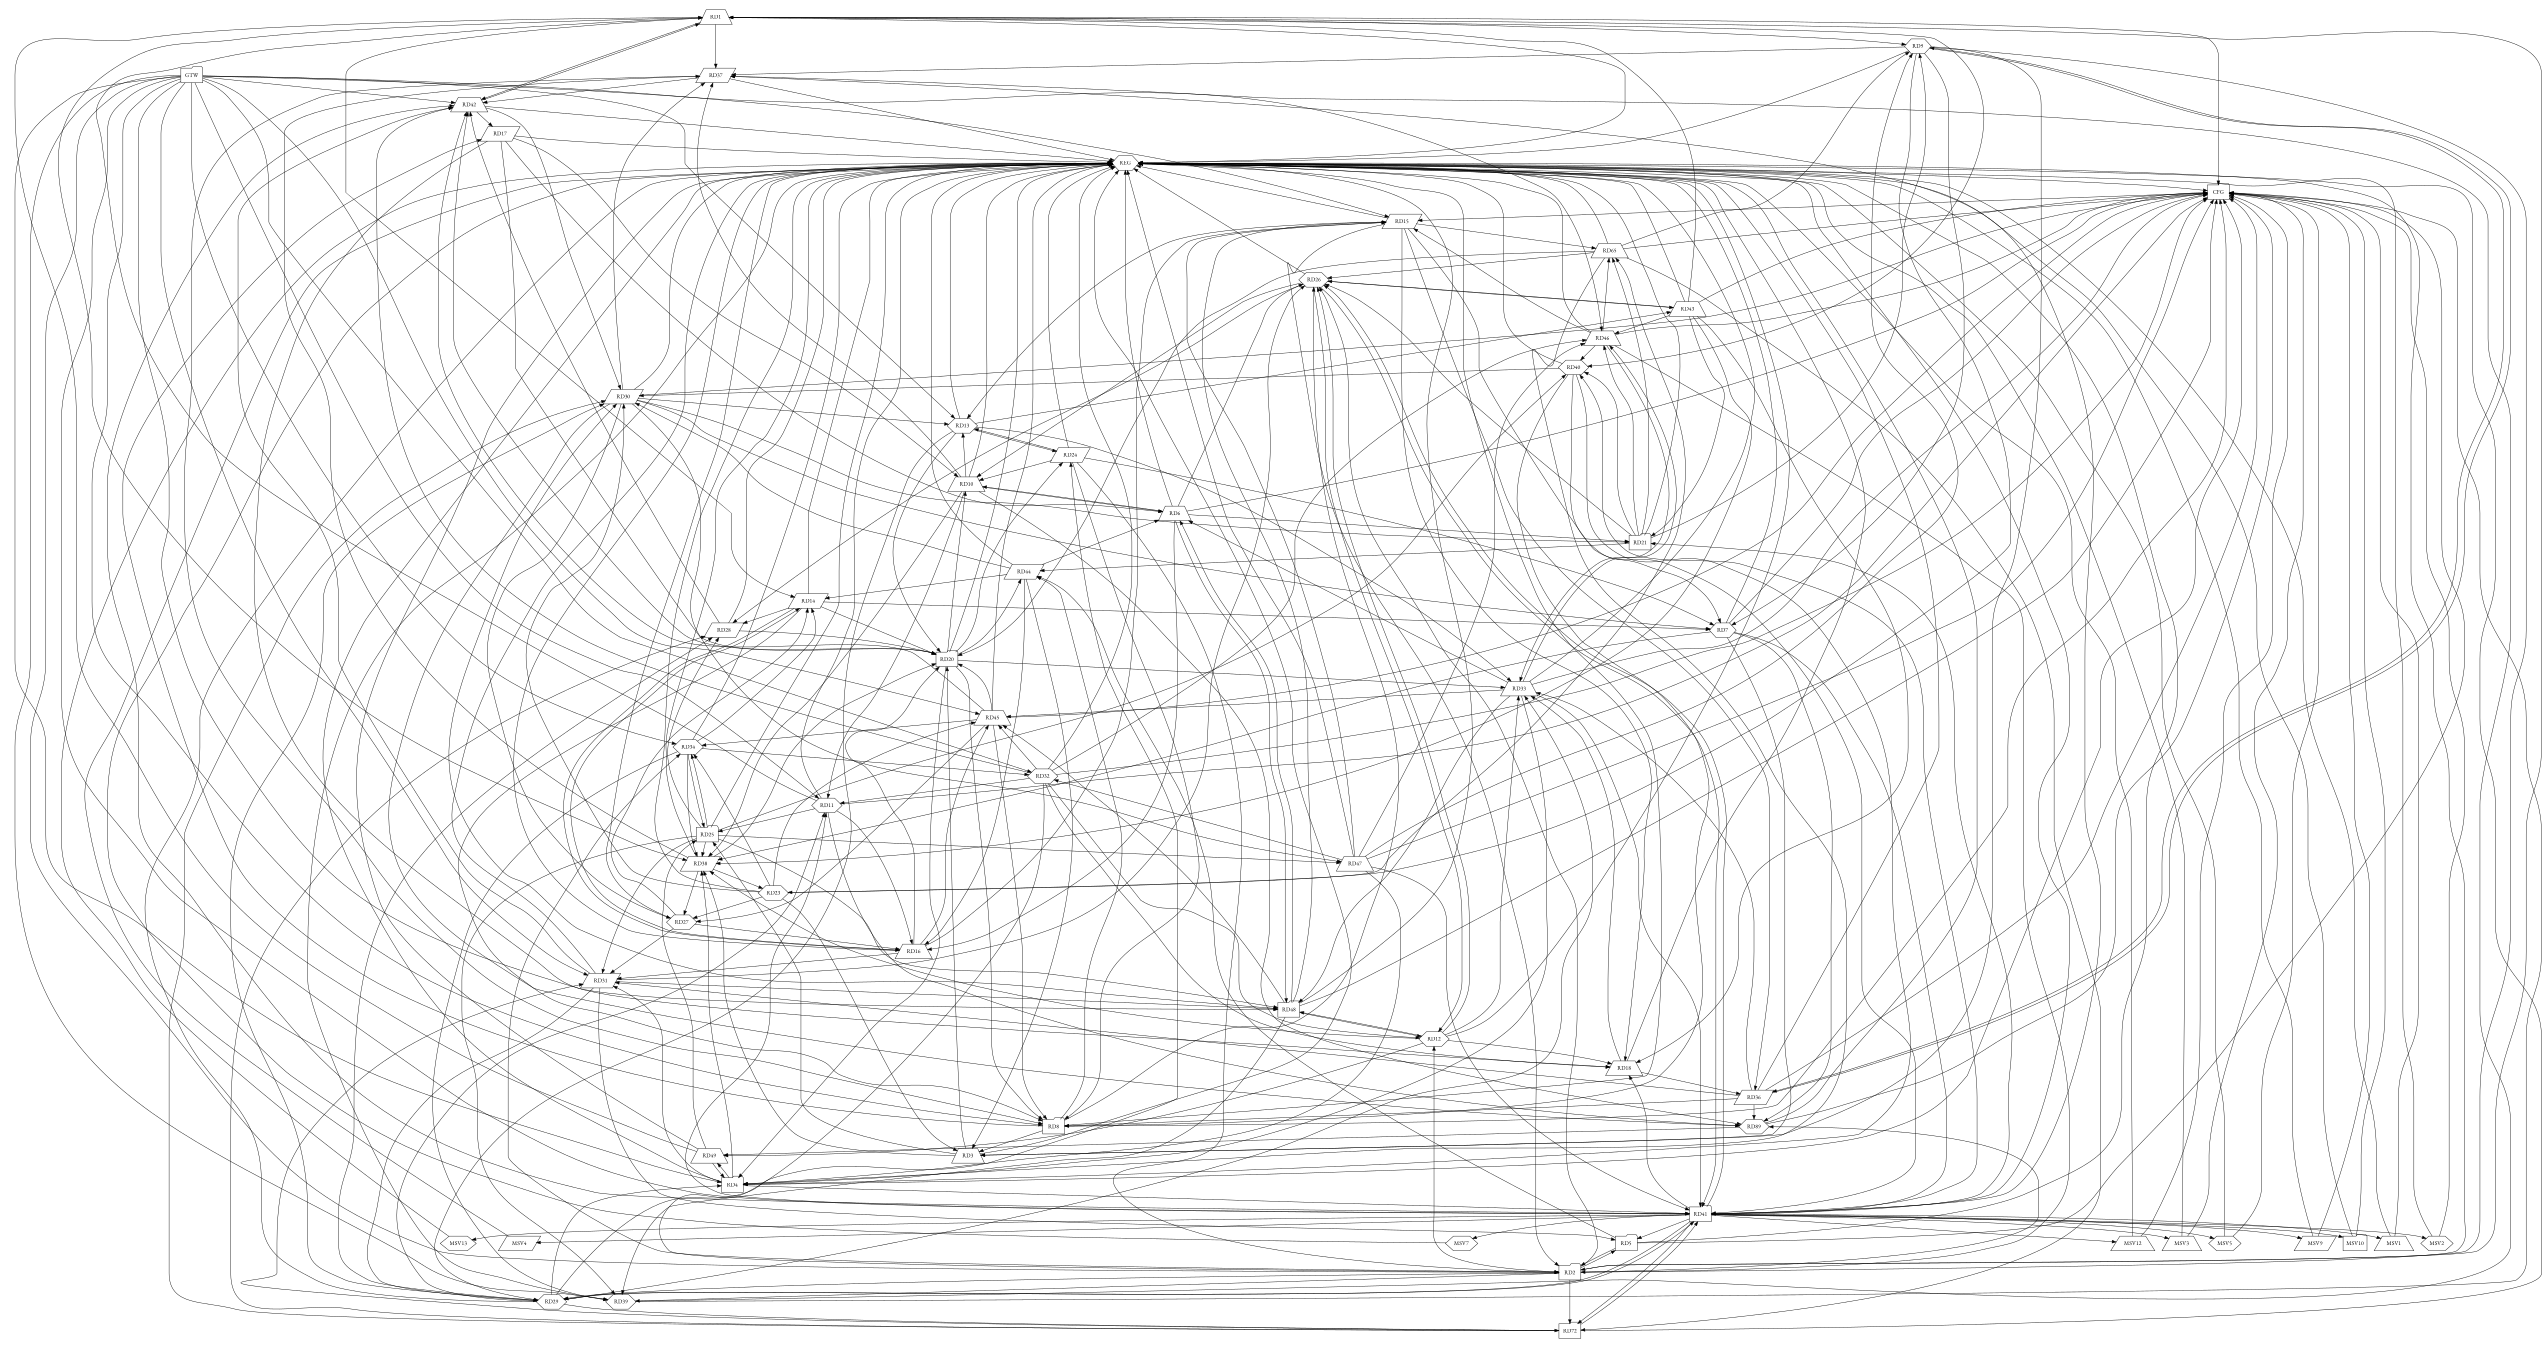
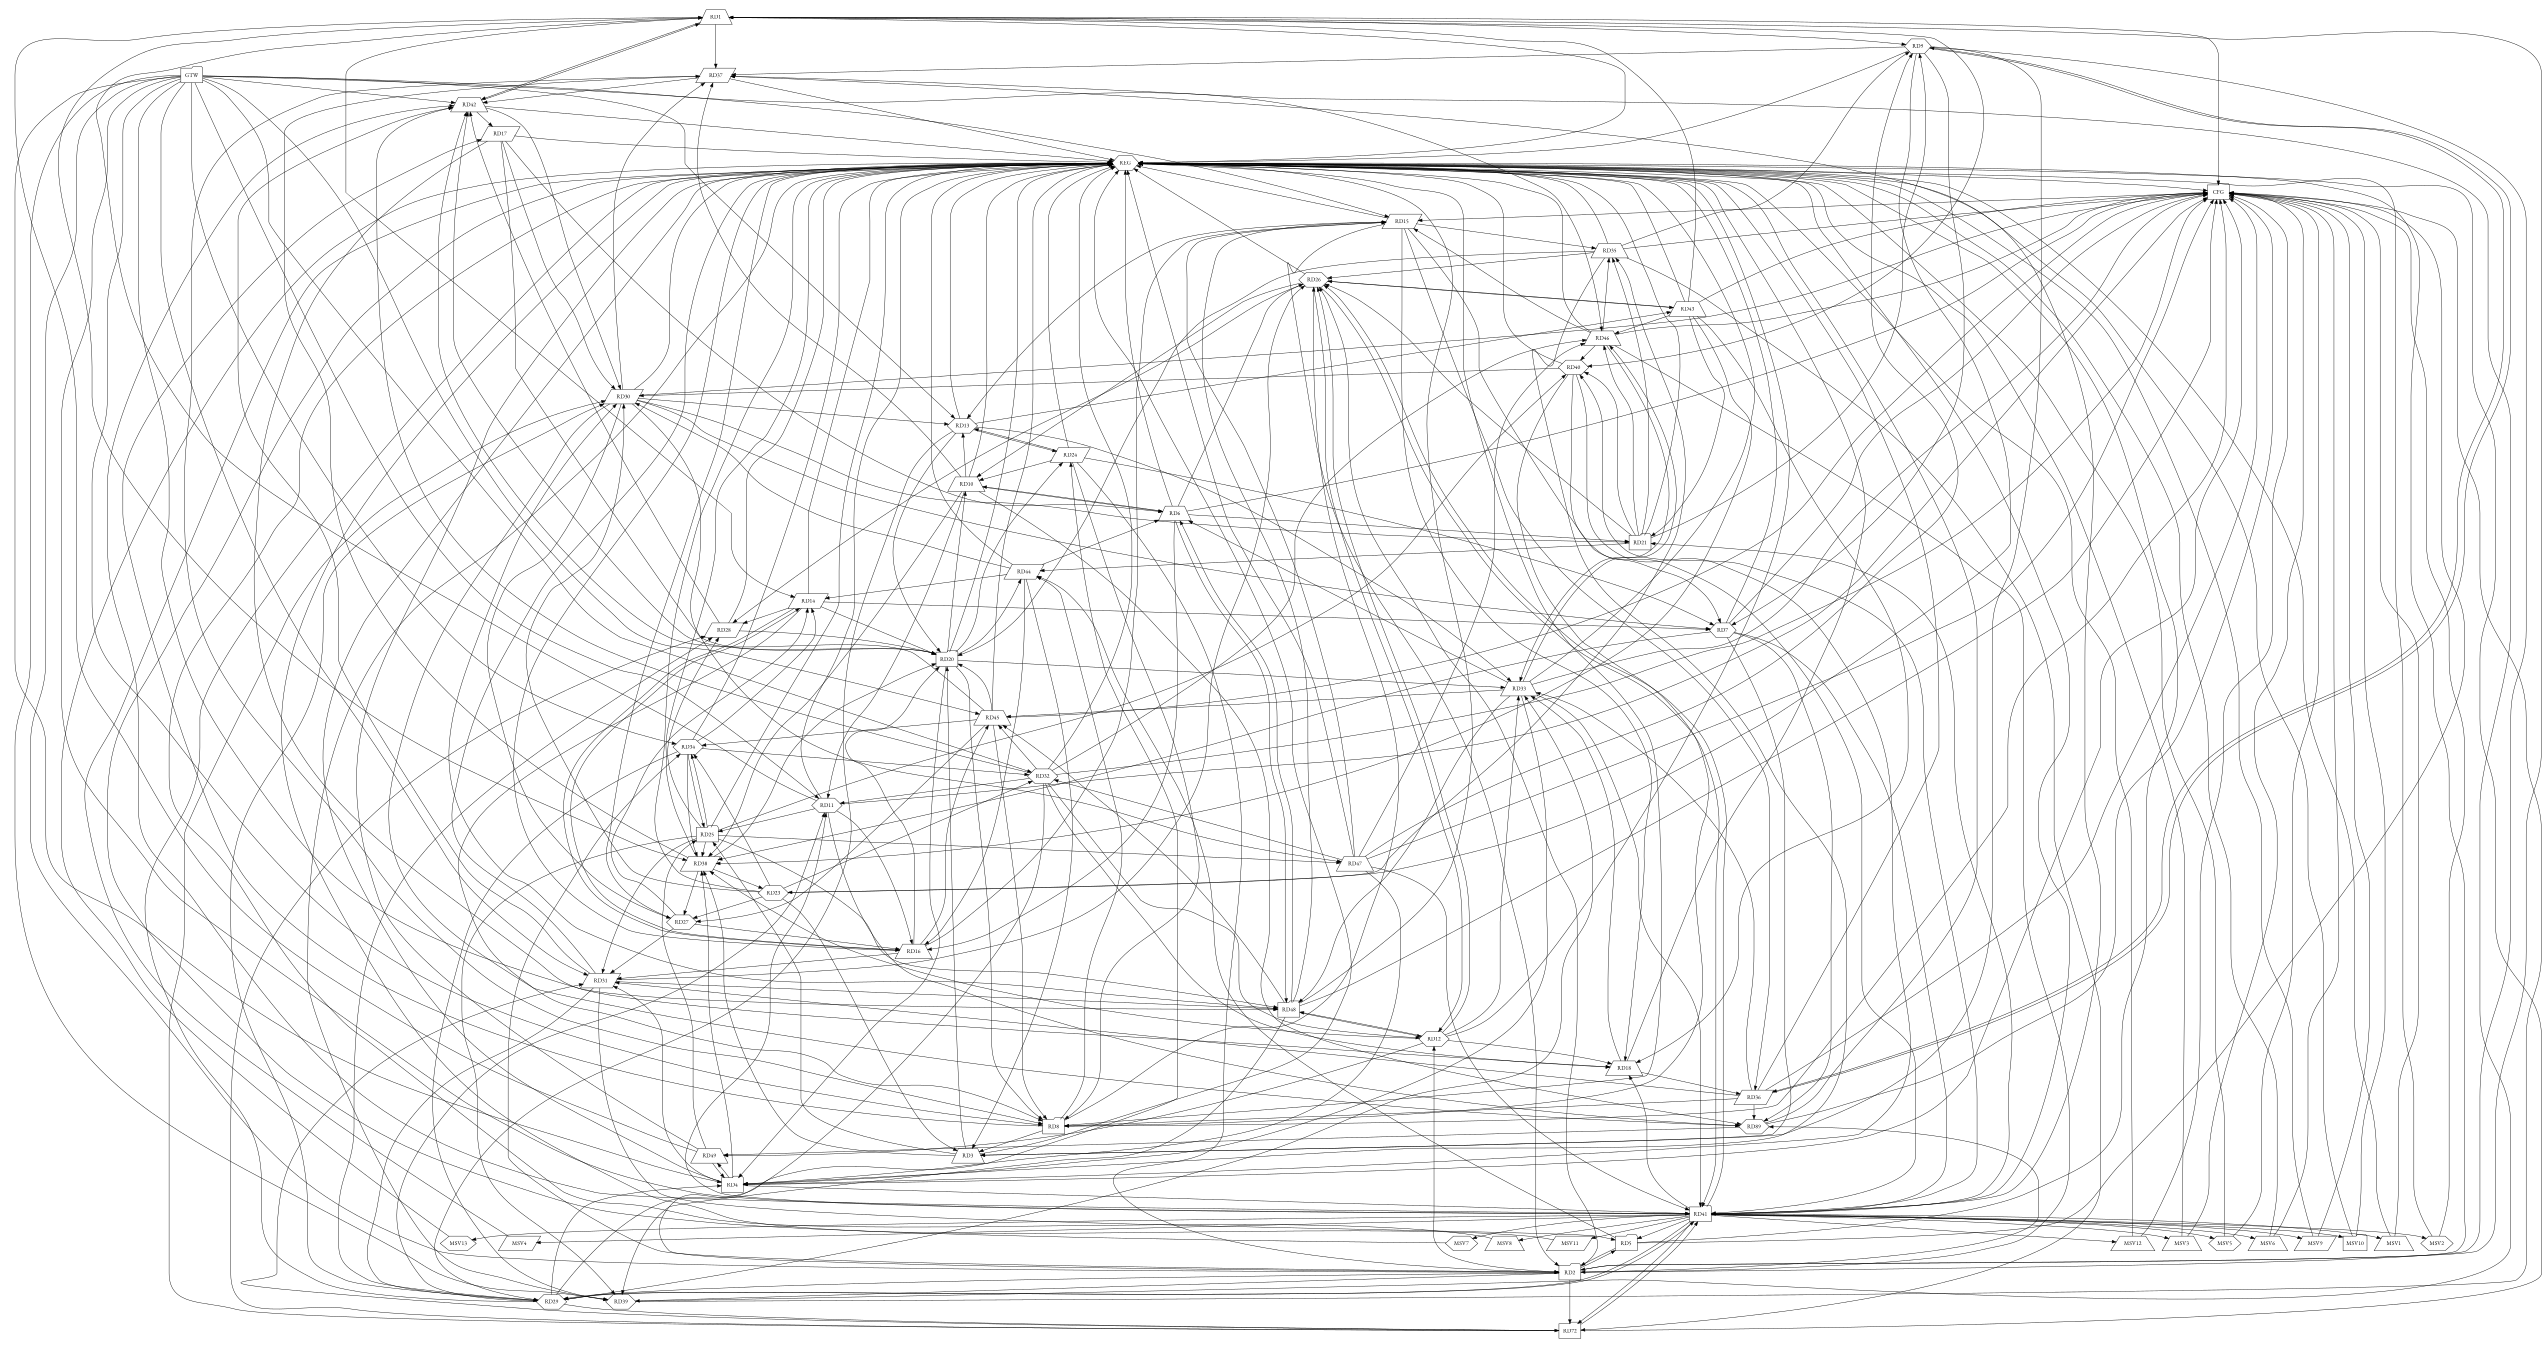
node "RD65": label "RD65" -> "RD35"
edge "RD17" -> "RD10": now "RD17" -> "RD30"
edge "RD23" -> "RD45": now "RD23" -> "RD32"
node "MSV8": added
node "MSV11": added
node "MSV6": added
